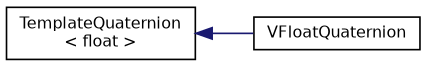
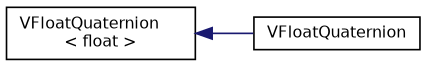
node "TemplateQuaternion < float >": label "TemplateQuaternion < float >" -> "VFloatQuaternion < float >"
